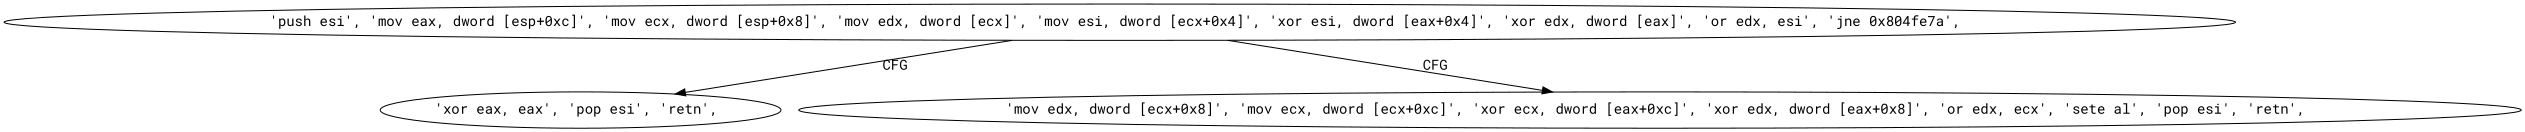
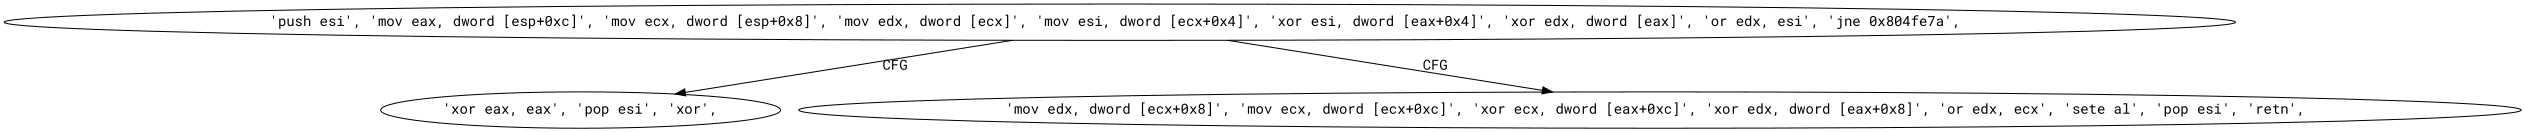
node "'xor eax, eax', 'pop esi', 'retn',": label "'xor eax, eax', 'pop esi', 'retn'," -> "'xor eax, eax', 'pop esi', 'xor',"
